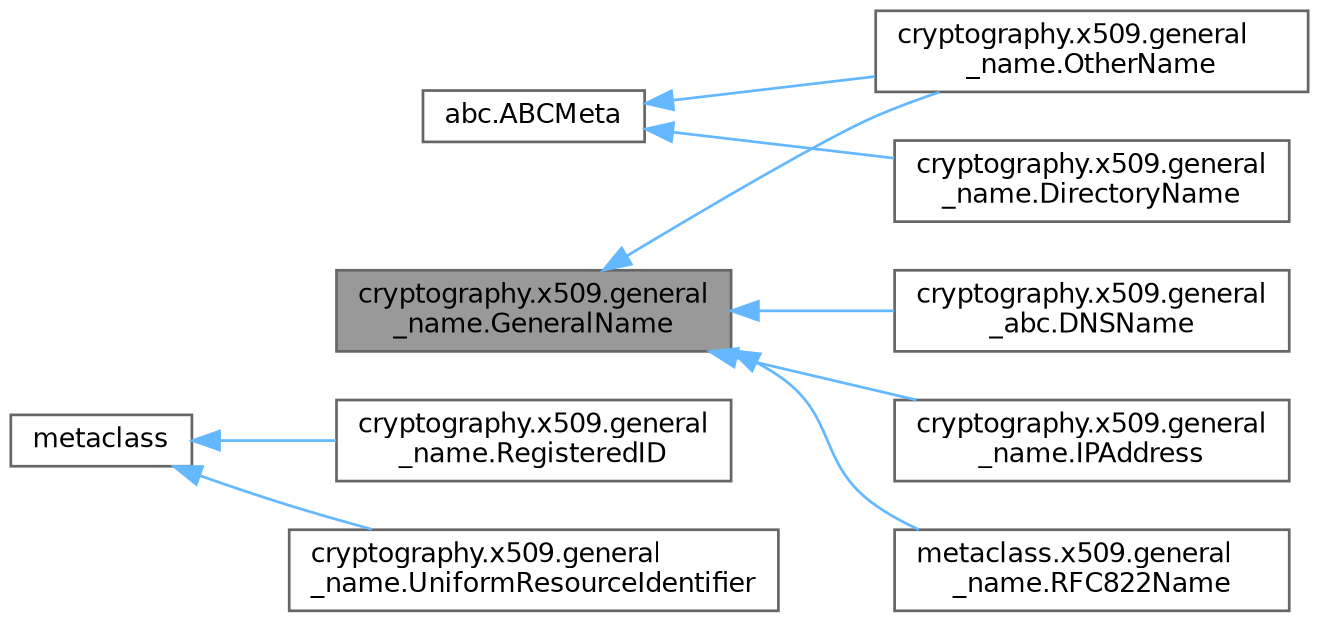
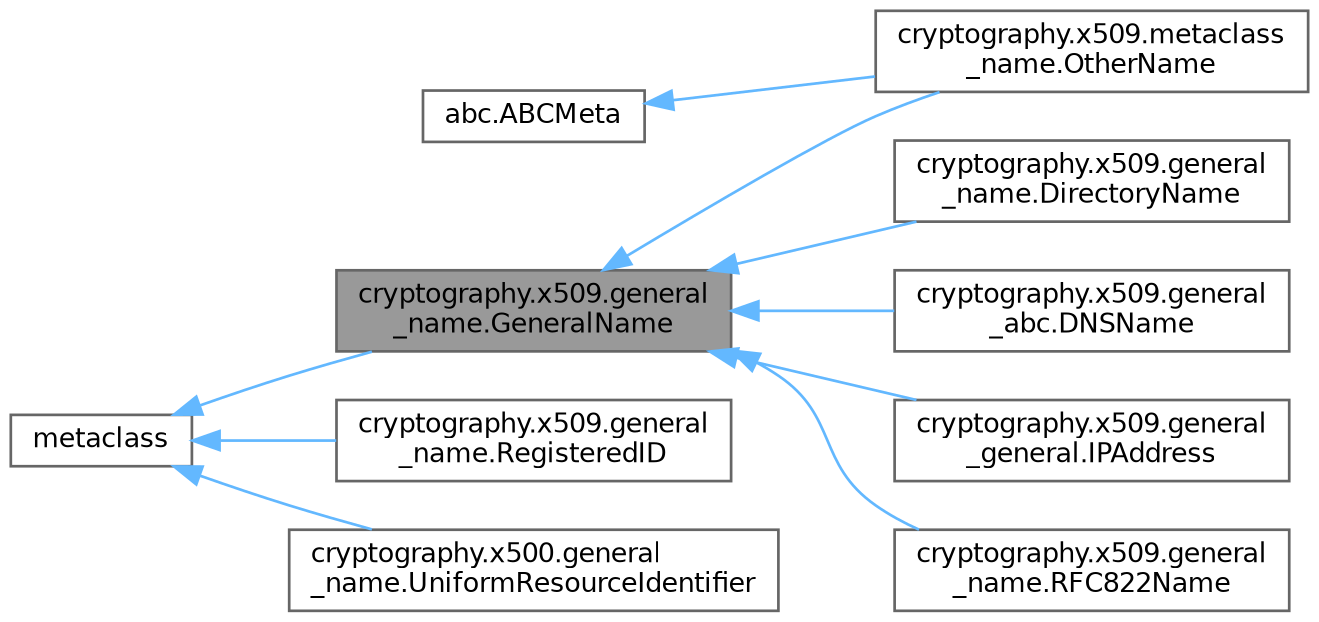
node "cryptography.x509.general _name.OtherName": label "cryptography.x509.general _name.OtherName" -> "cryptography.x509.metaclass _name.OtherName"
edge "cryptography.x509.general _name.DirectoryName" -> "abc.ABCMeta": now "cryptography.x509.general _name.DirectoryName" -> "cryptography.x509.general _name.GeneralName"
edge "cryptography.x509.general _name.GeneralName" -> "metaclass": added
node "cryptography.x509.general _name.IPAddress": label "cryptography.x509.general _name.IPAddress" -> "cryptography.x509.general _general.IPAddress"
node "cryptography.x509.general _name.UniformResourceIdentifier": label "cryptography.x509.general _name.UniformResourceIdentifier" -> "cryptography.x500.general _name.UniformResourceIdentifier"
node "metaclass.x509.general _name.RFC822Name": label "metaclass.x509.general _name.RFC822Name" -> "cryptography.x509.general _name.RFC822Name"
